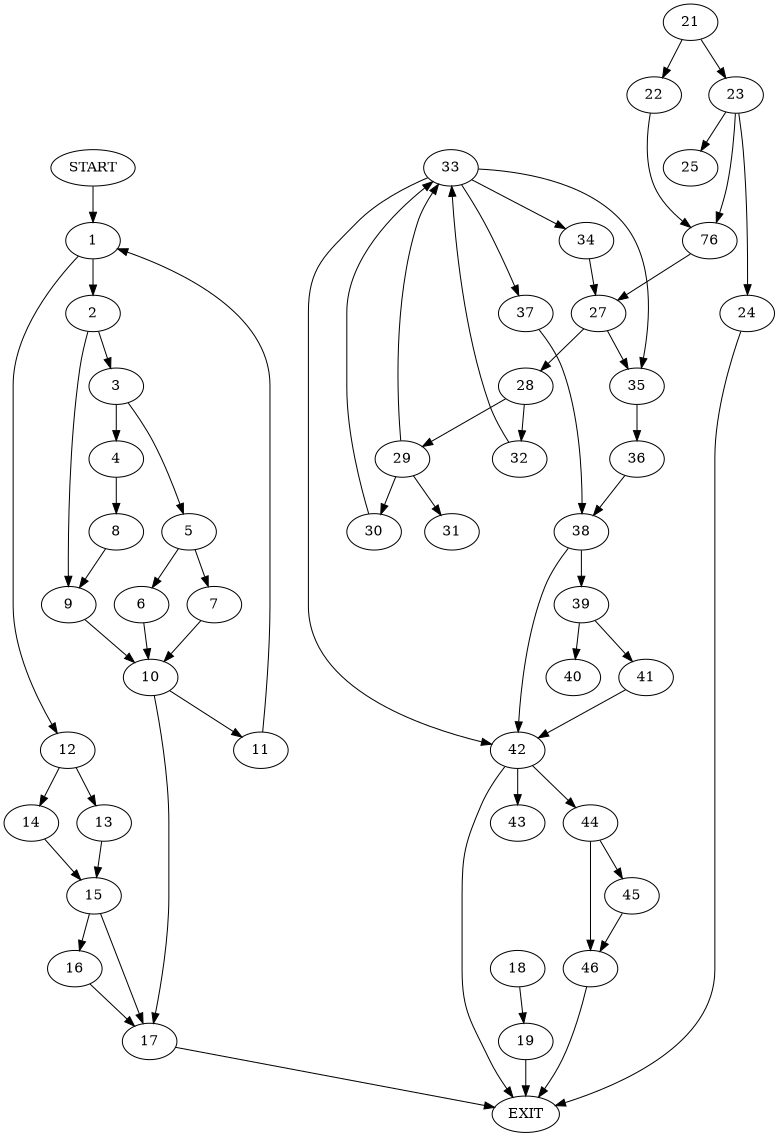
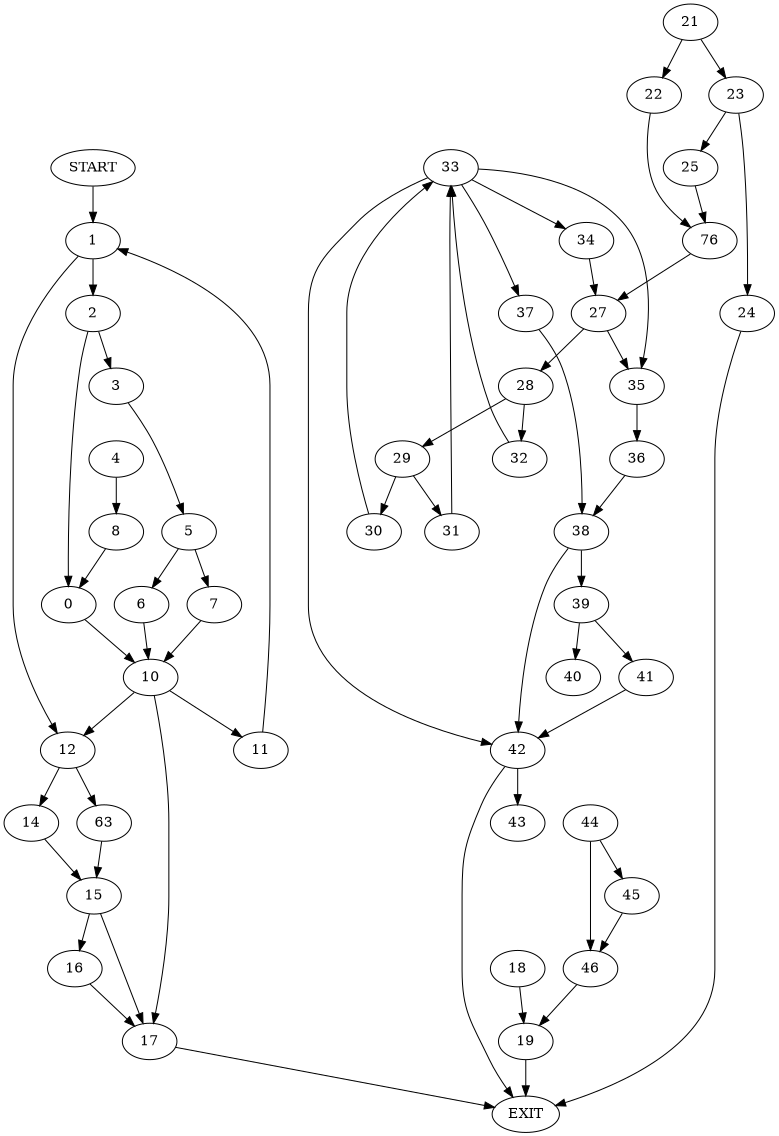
edge "23" -> "76": now "25" -> "76"
edge "29" -> "33": now "31" -> "33"
edge "3" -> "4": removed
node "9": label "9" -> "0"
edge "10" -> "12": added
edge "42" -> "44": removed
node "13": label "13" -> "63"
edge "46" -> "EXIT": now "46" -> "19"
